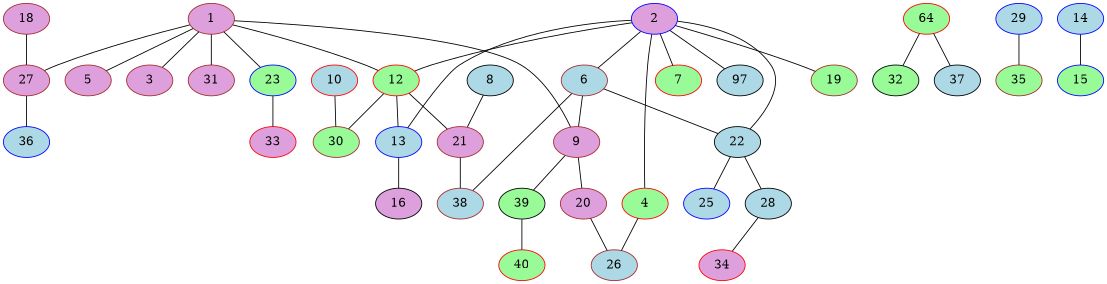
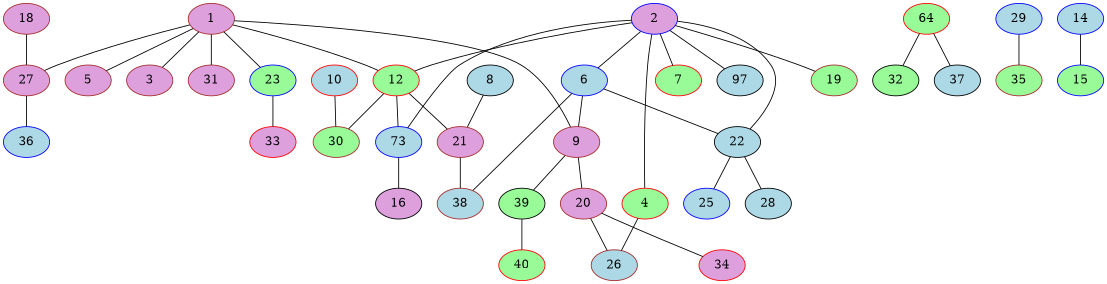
node "6": color brown -> blue
node "13": label "13" -> "73"
edge "28" -- "34": now "20" -- "34"
